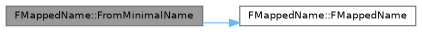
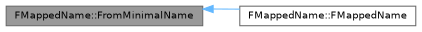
edge "FMappedName::FromMinimalName" -> "FMappedName::FMappedName": reversed
